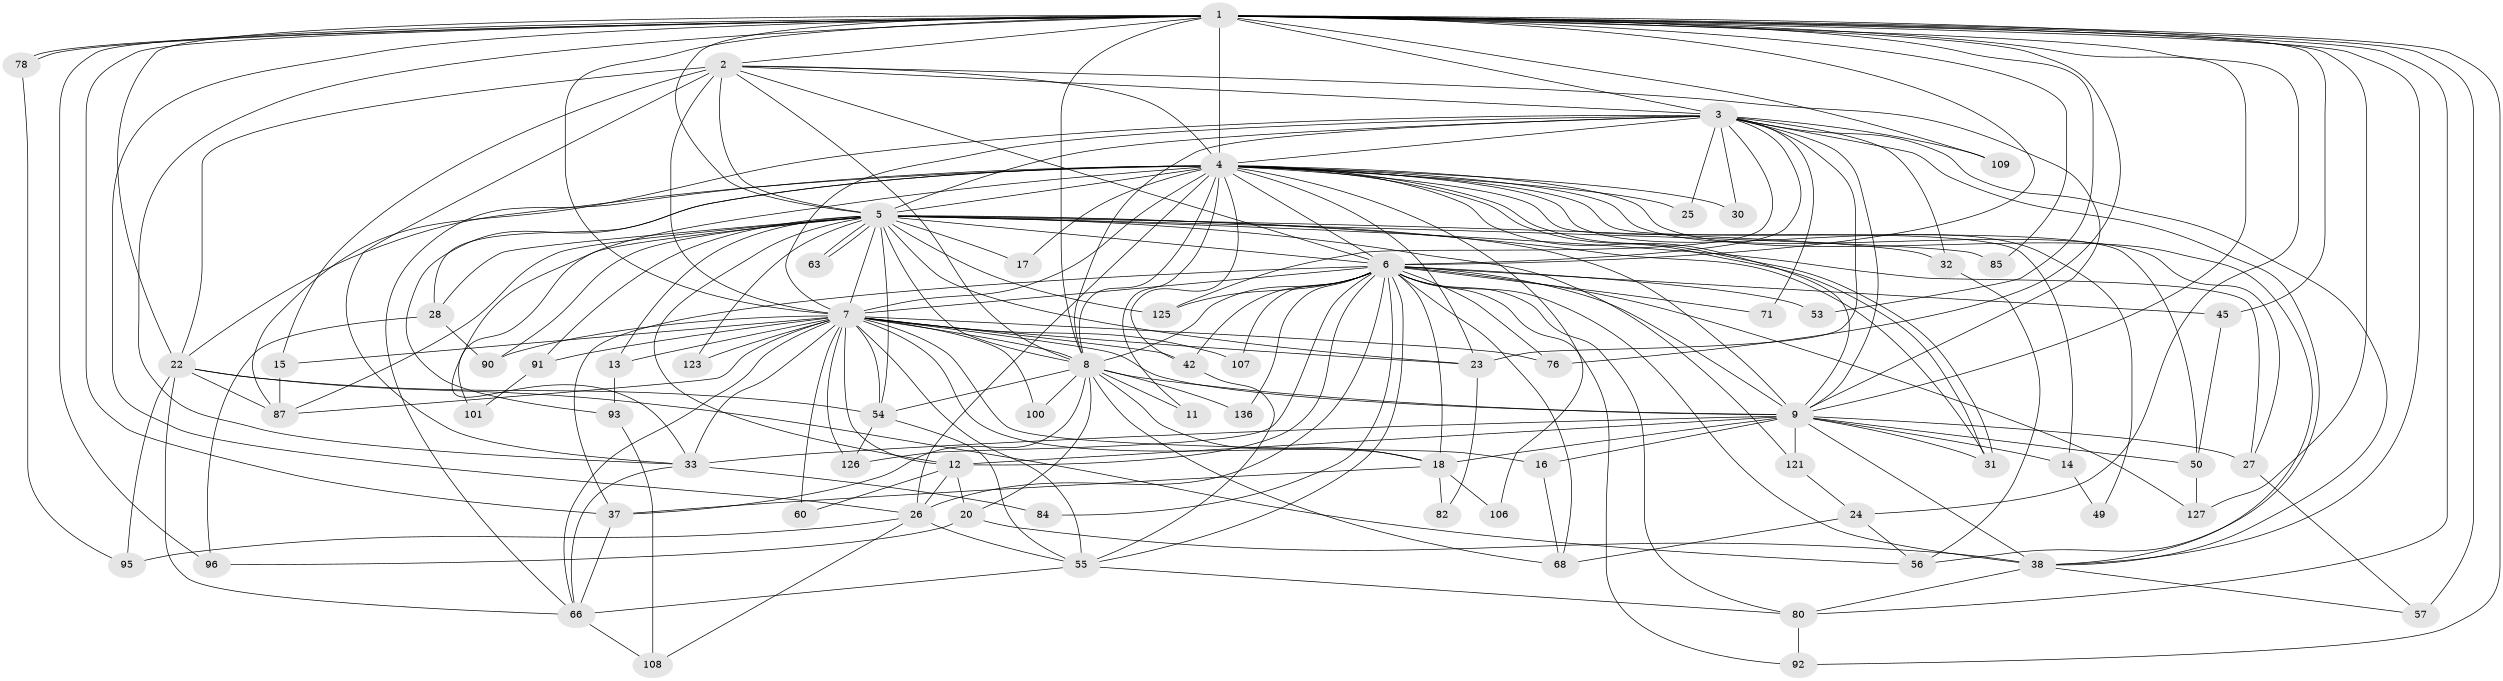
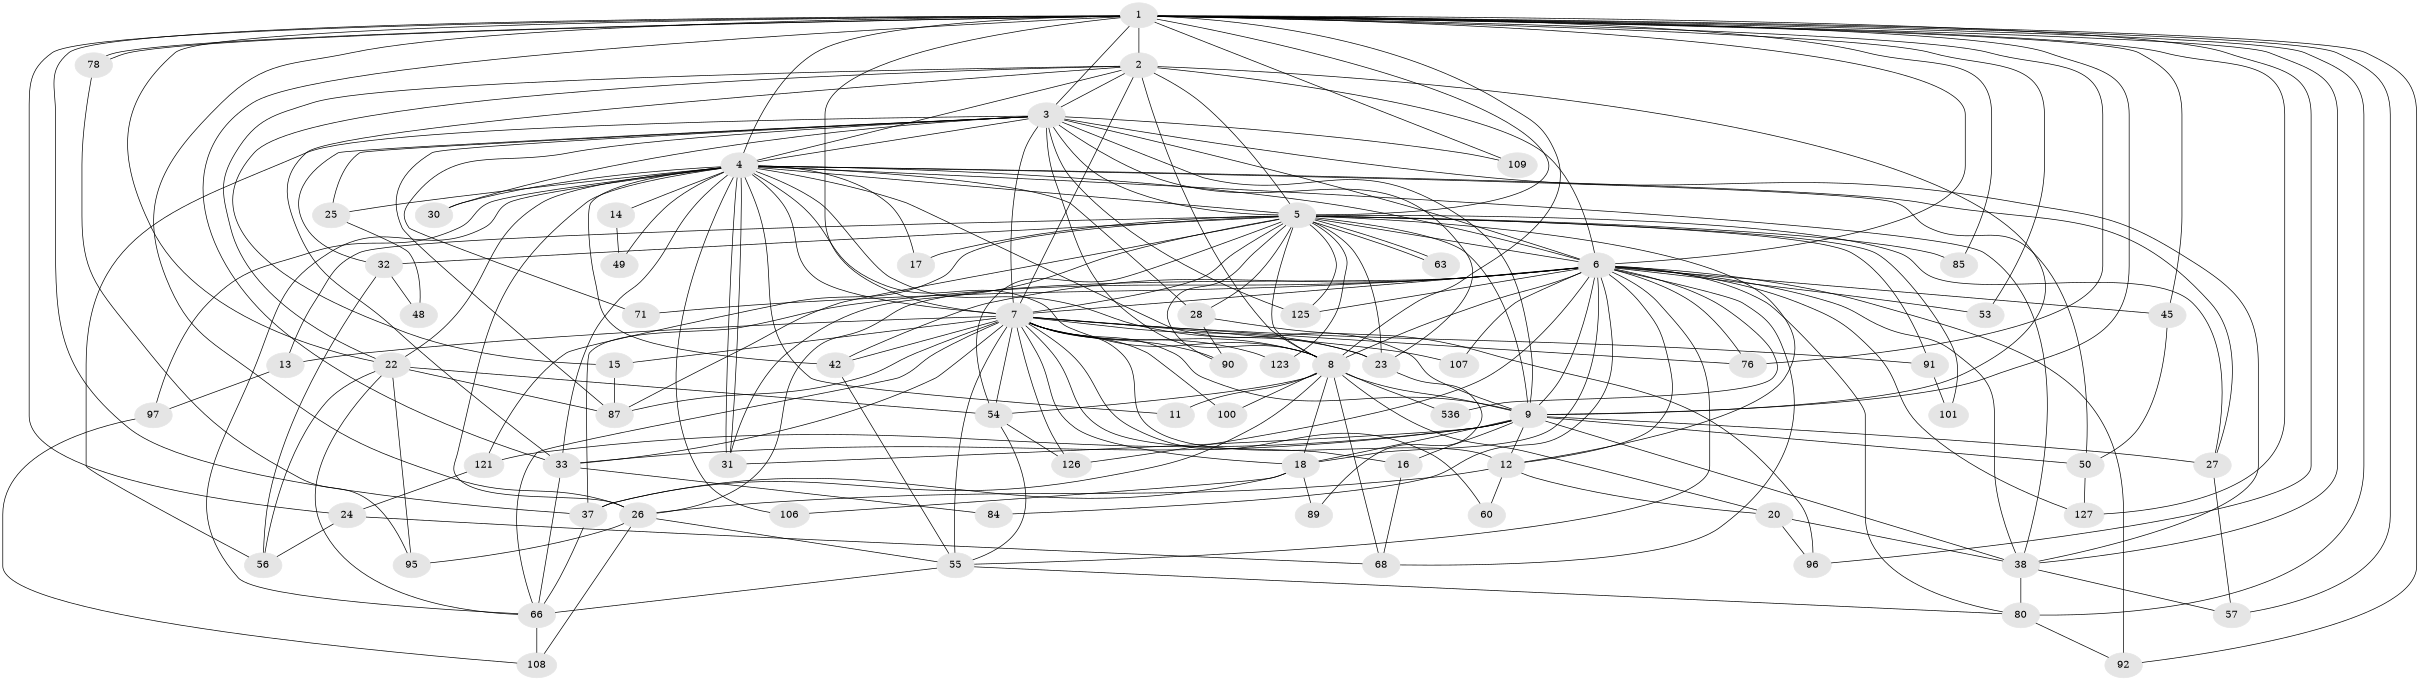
node "48": added
node "93": label "93" -> "97"
node "136": label "136" -> "536"
edge "9" -- "14": removed
node "82": label "82" -> "89"
